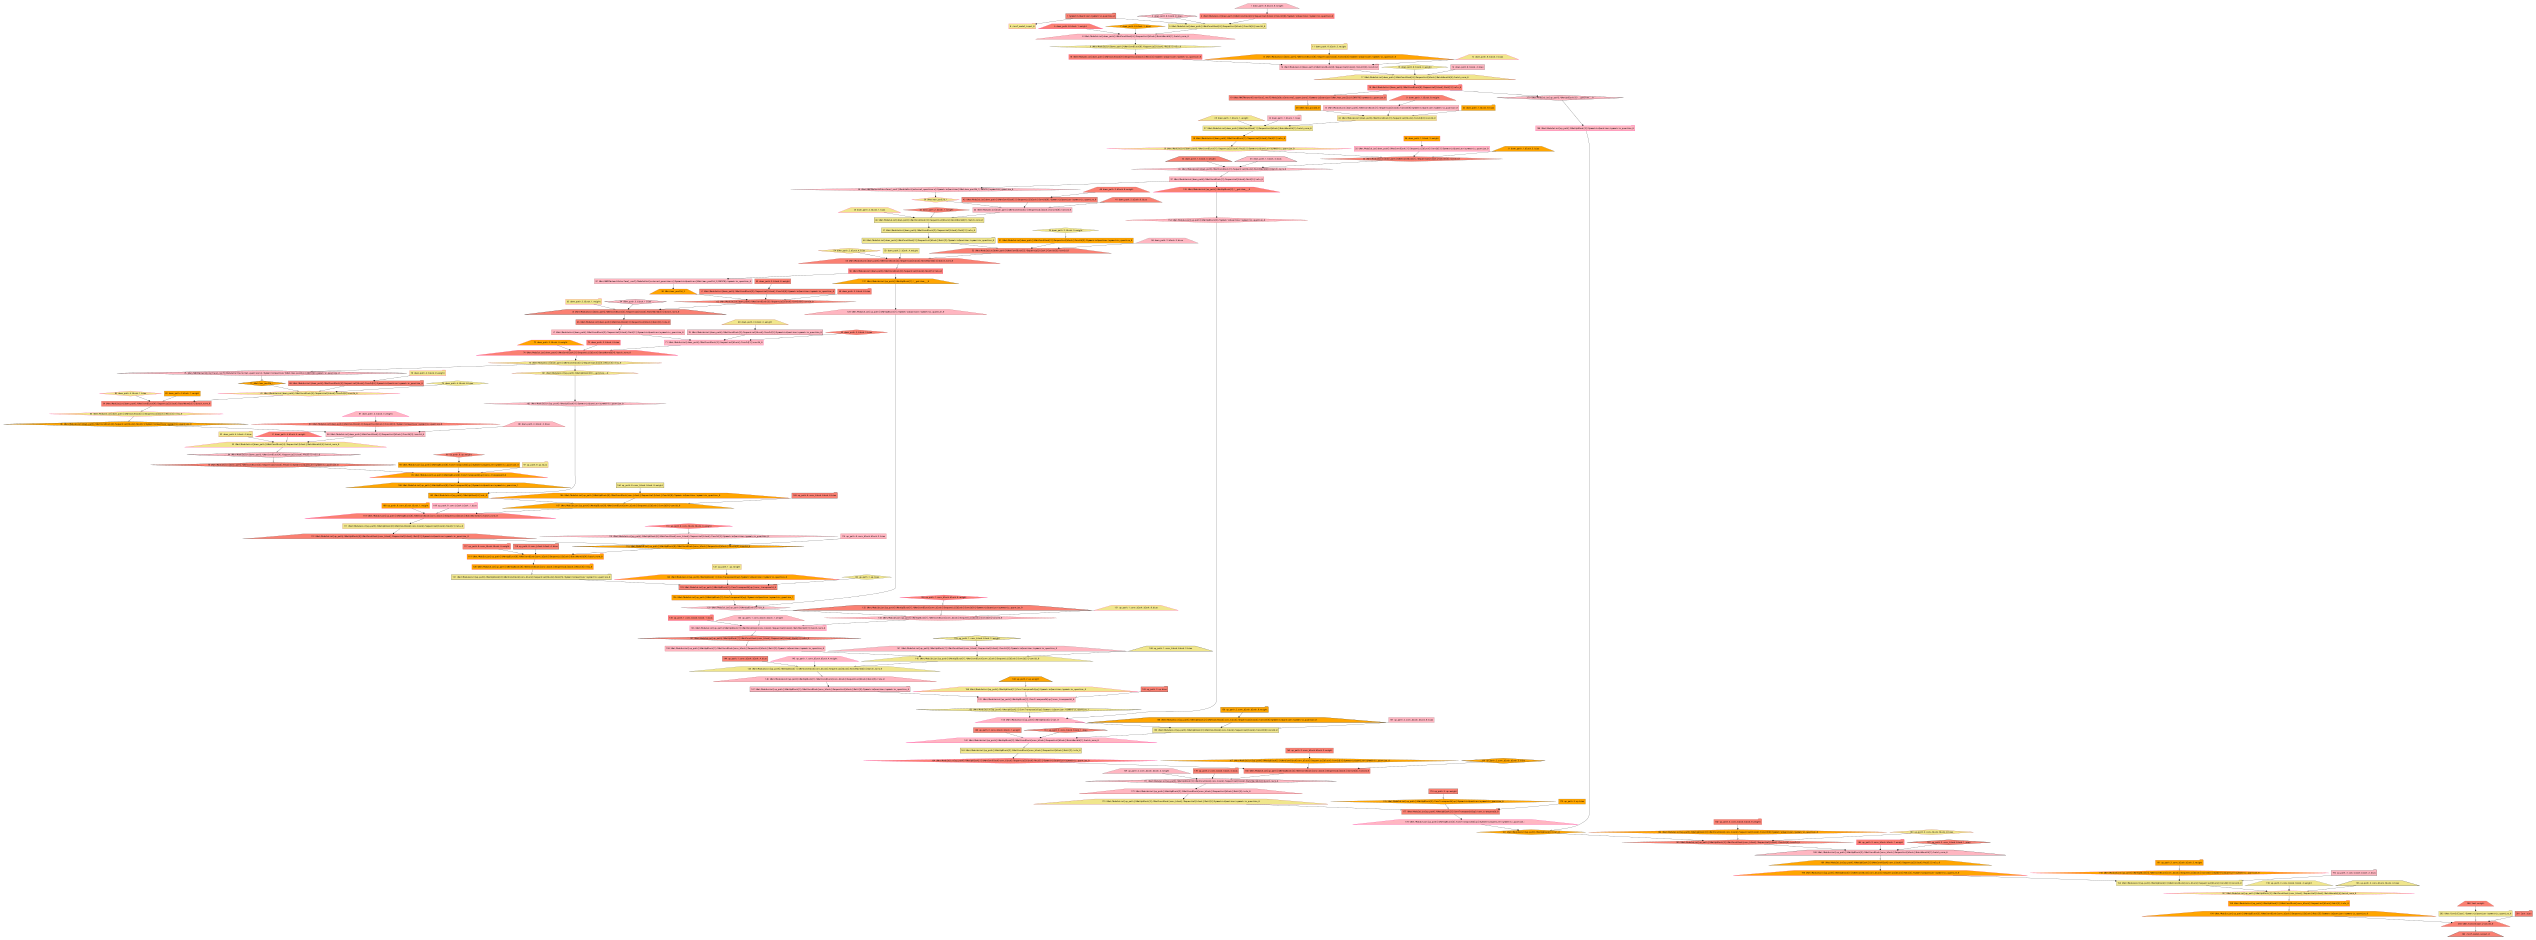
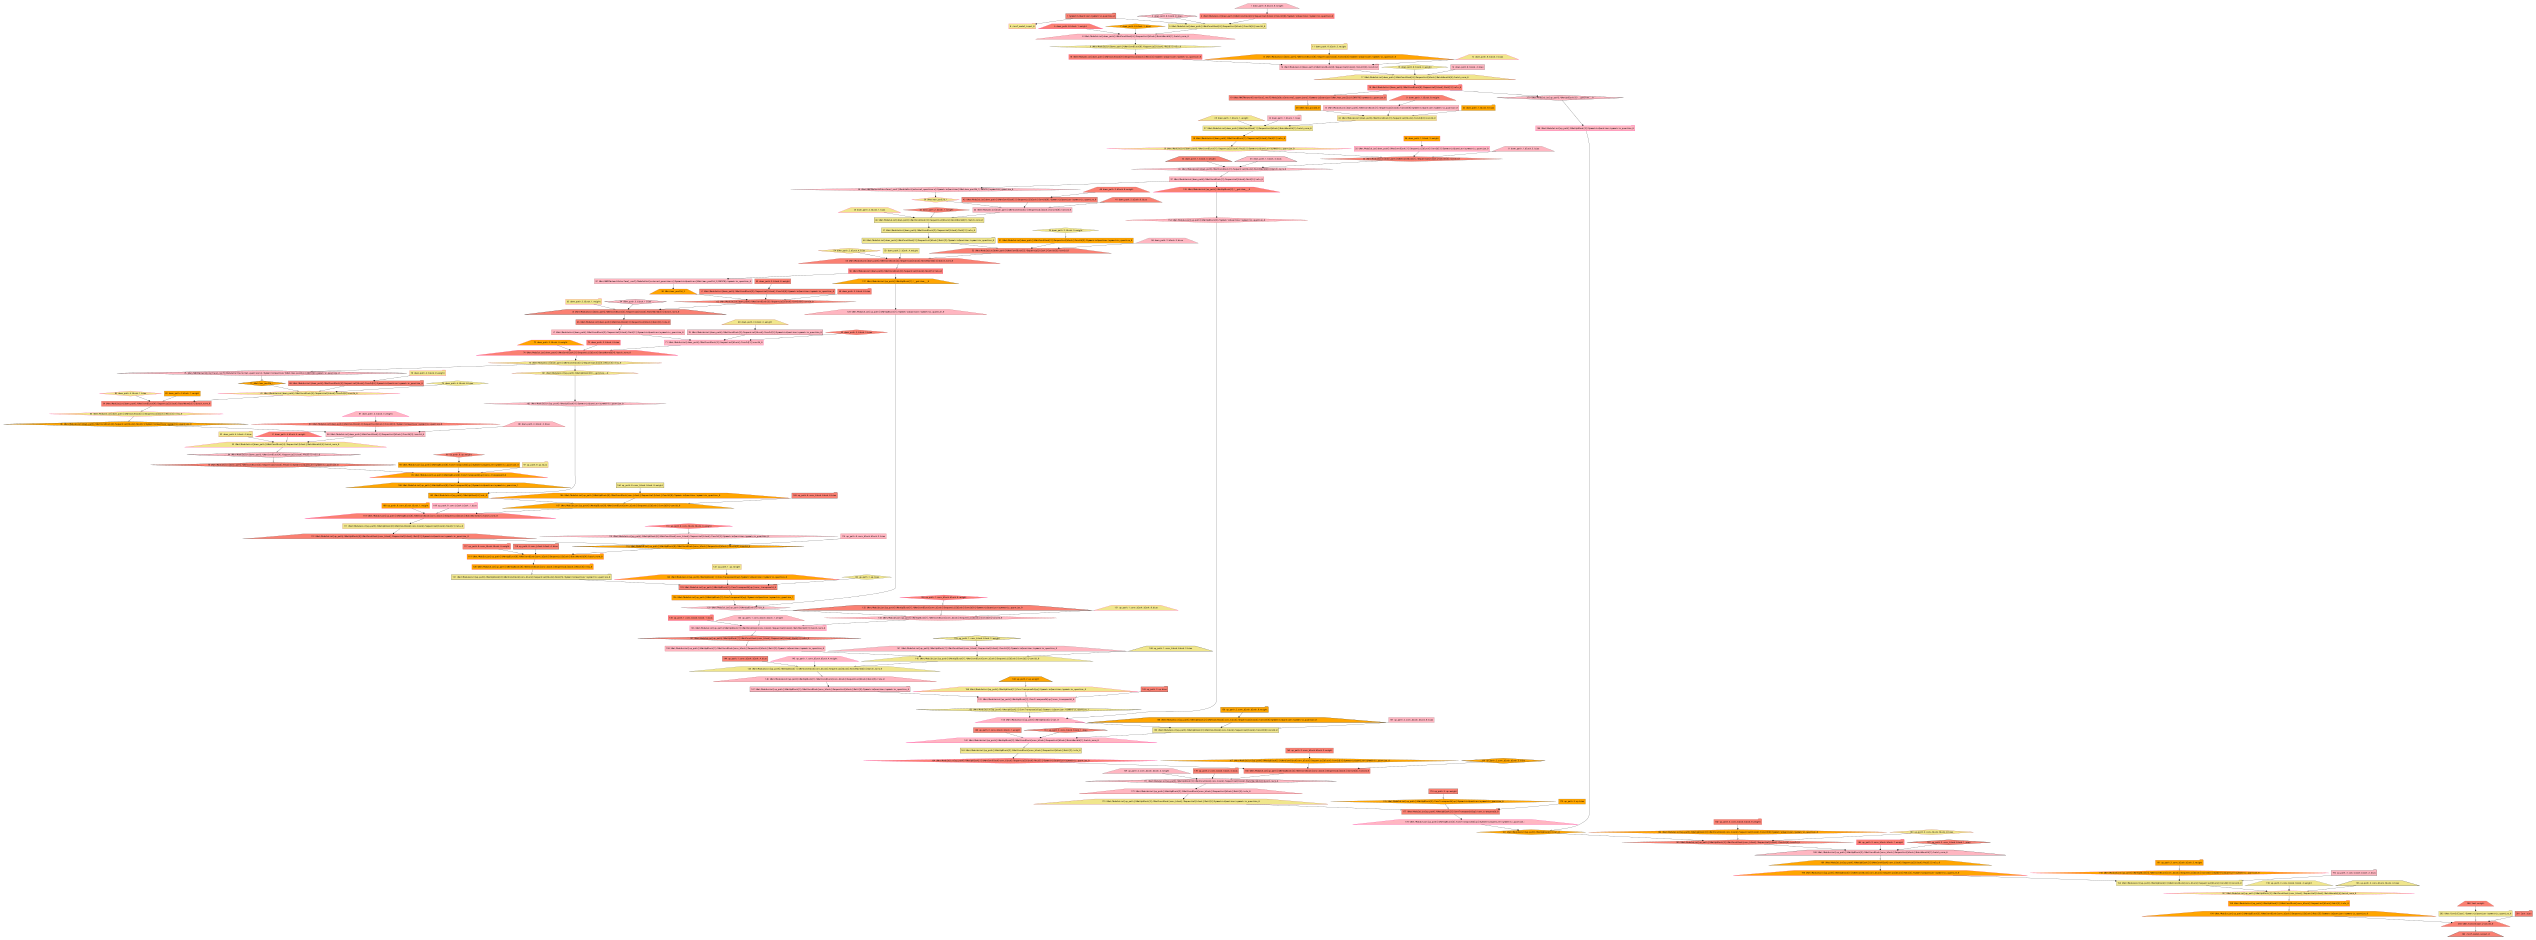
node "31 down_path.1.block.3.bias": fillcolor orange -> lightpink
